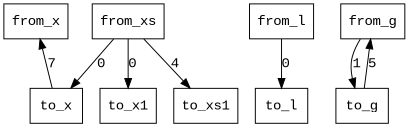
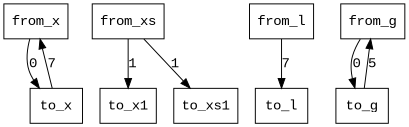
edge "from_xs" -> "to_x": now "from_x" -> "to_x"
edge "from_xs" -> "to_x1": label "0" -> "1"
edge "from_xs" -> "to_xs1": label "4" -> "1"
edge "from_l" -> "to_l": label "0" -> "7"
edge "from_g" -> "to_g": label "1" -> "0"
